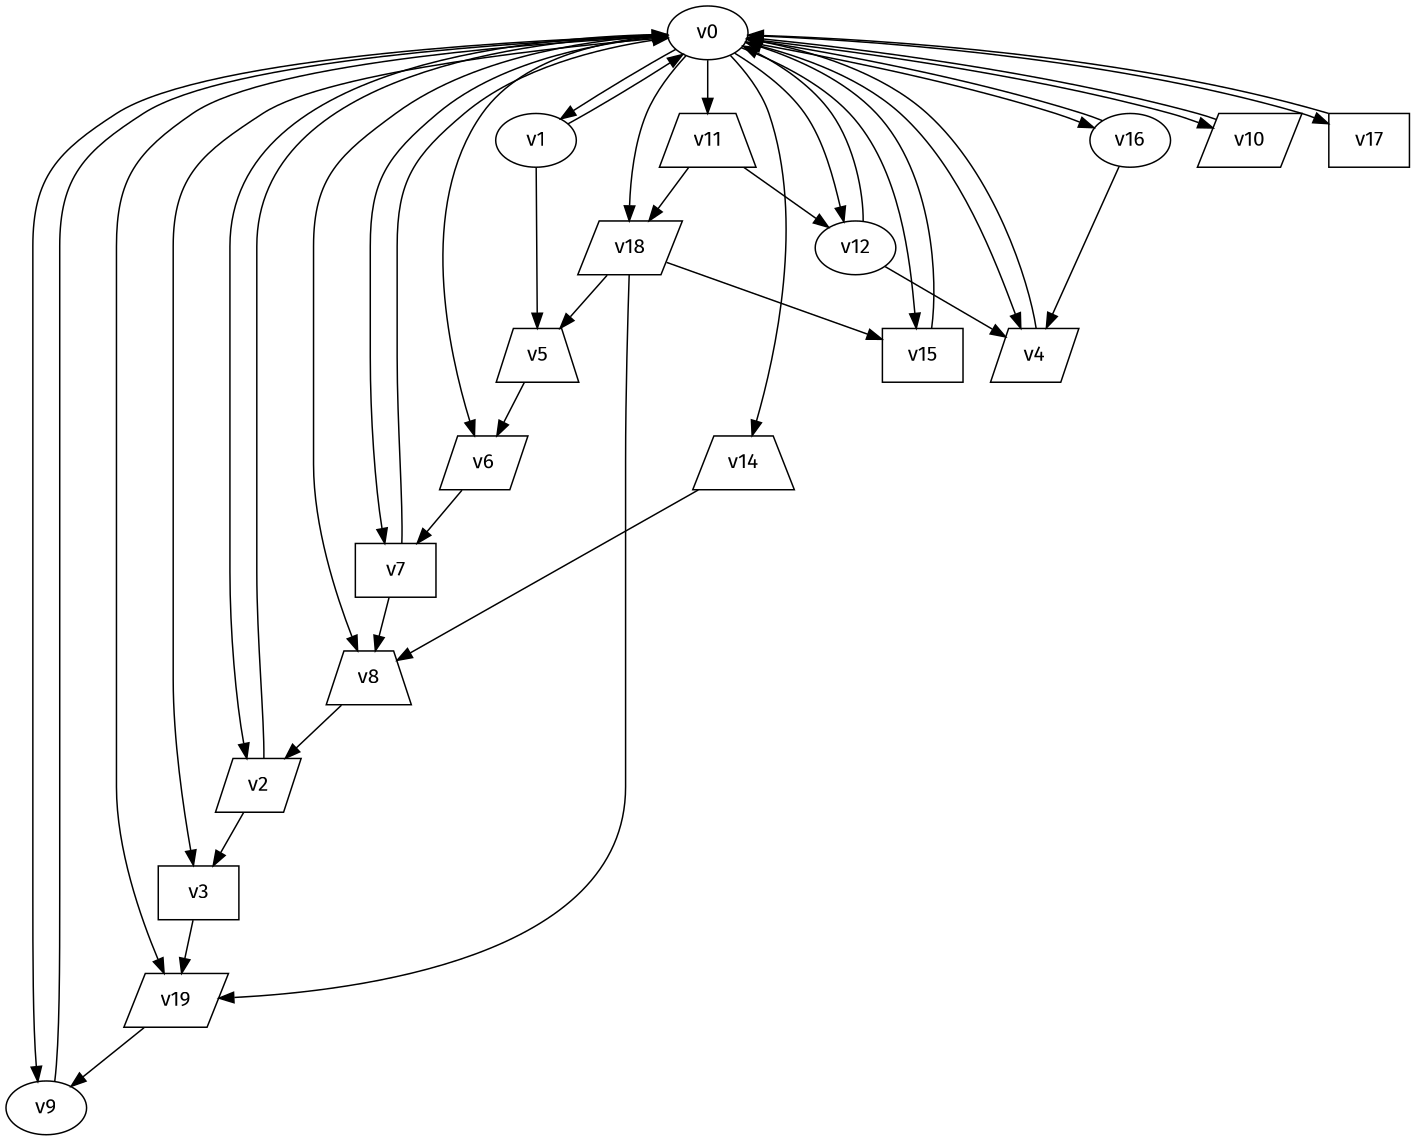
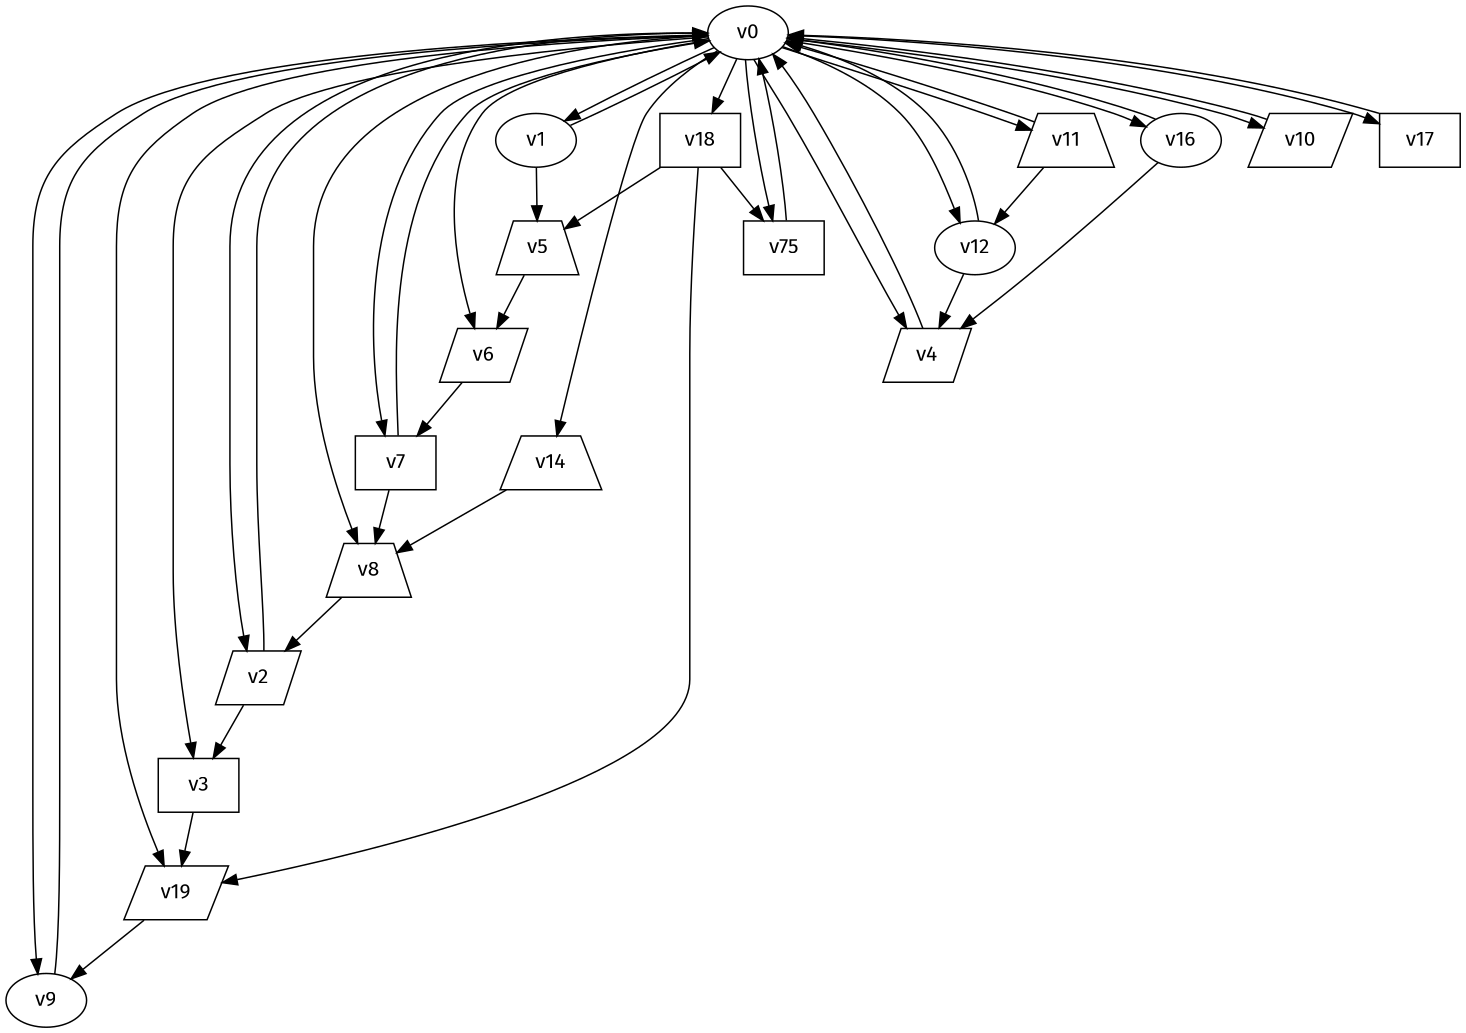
edge "v11" -> "v18": now "v11" -> "v0"
node "v18": shape parallelogram -> box
node "v15": label "v15" -> "v75"
